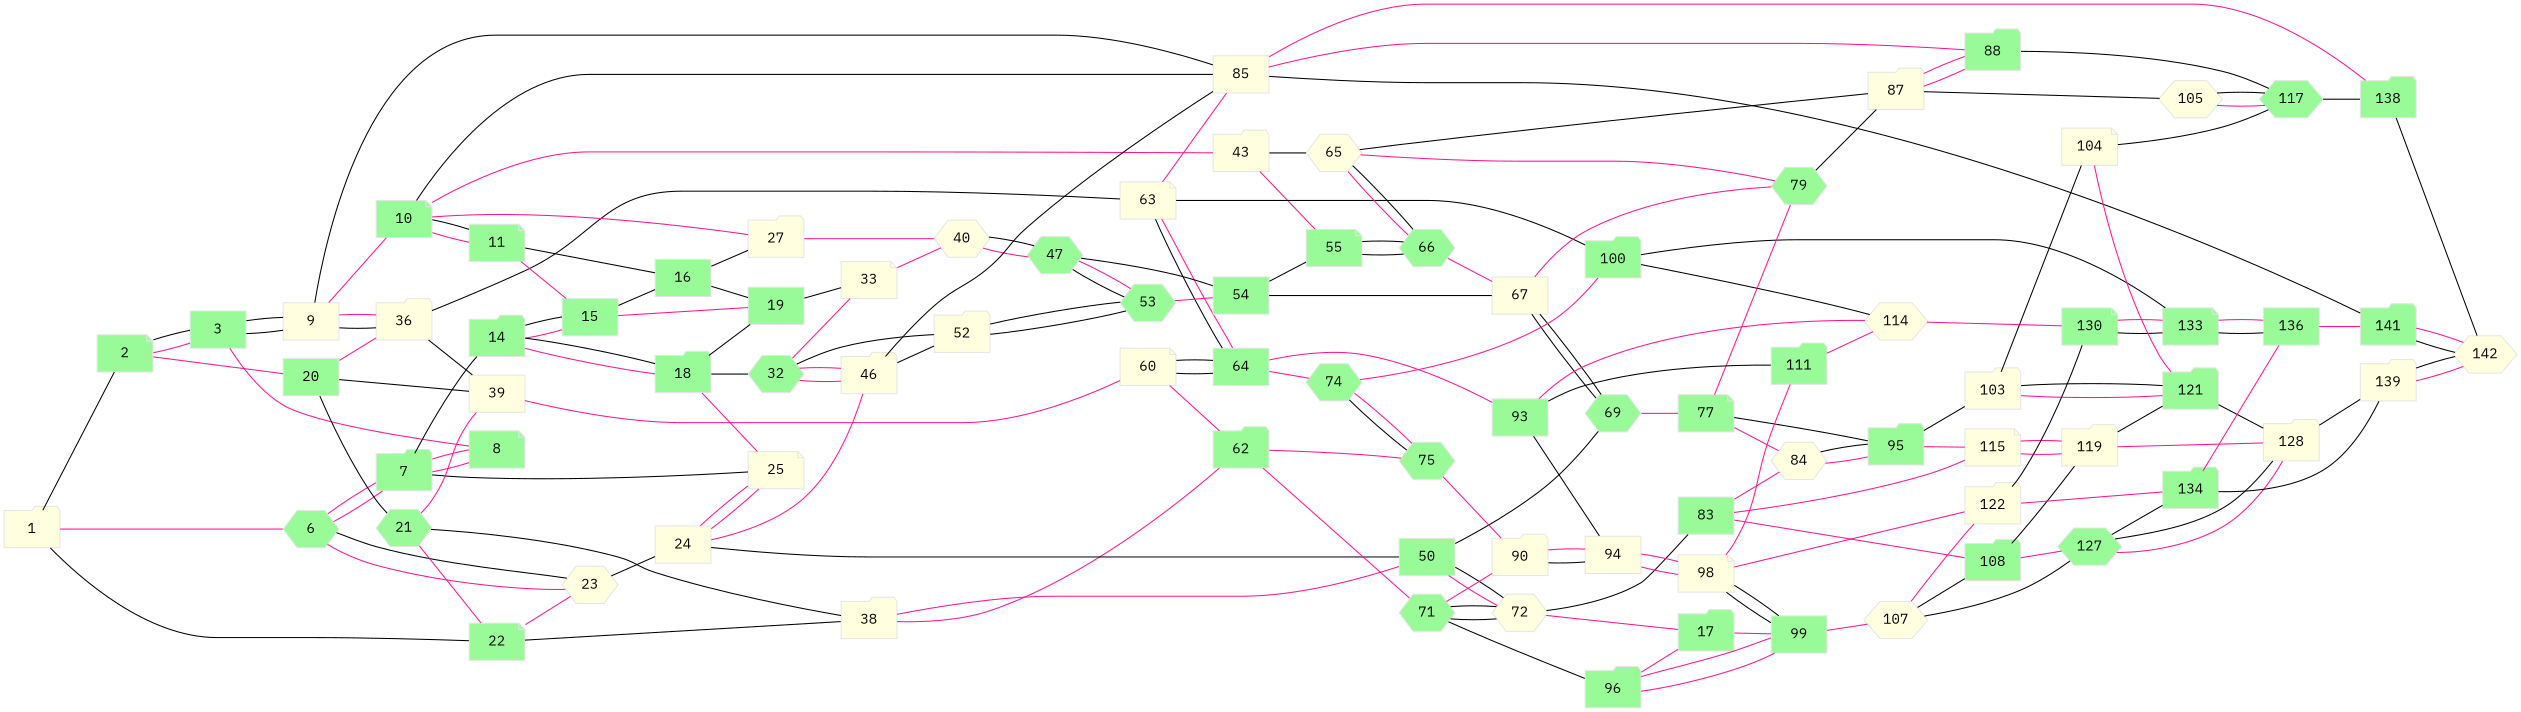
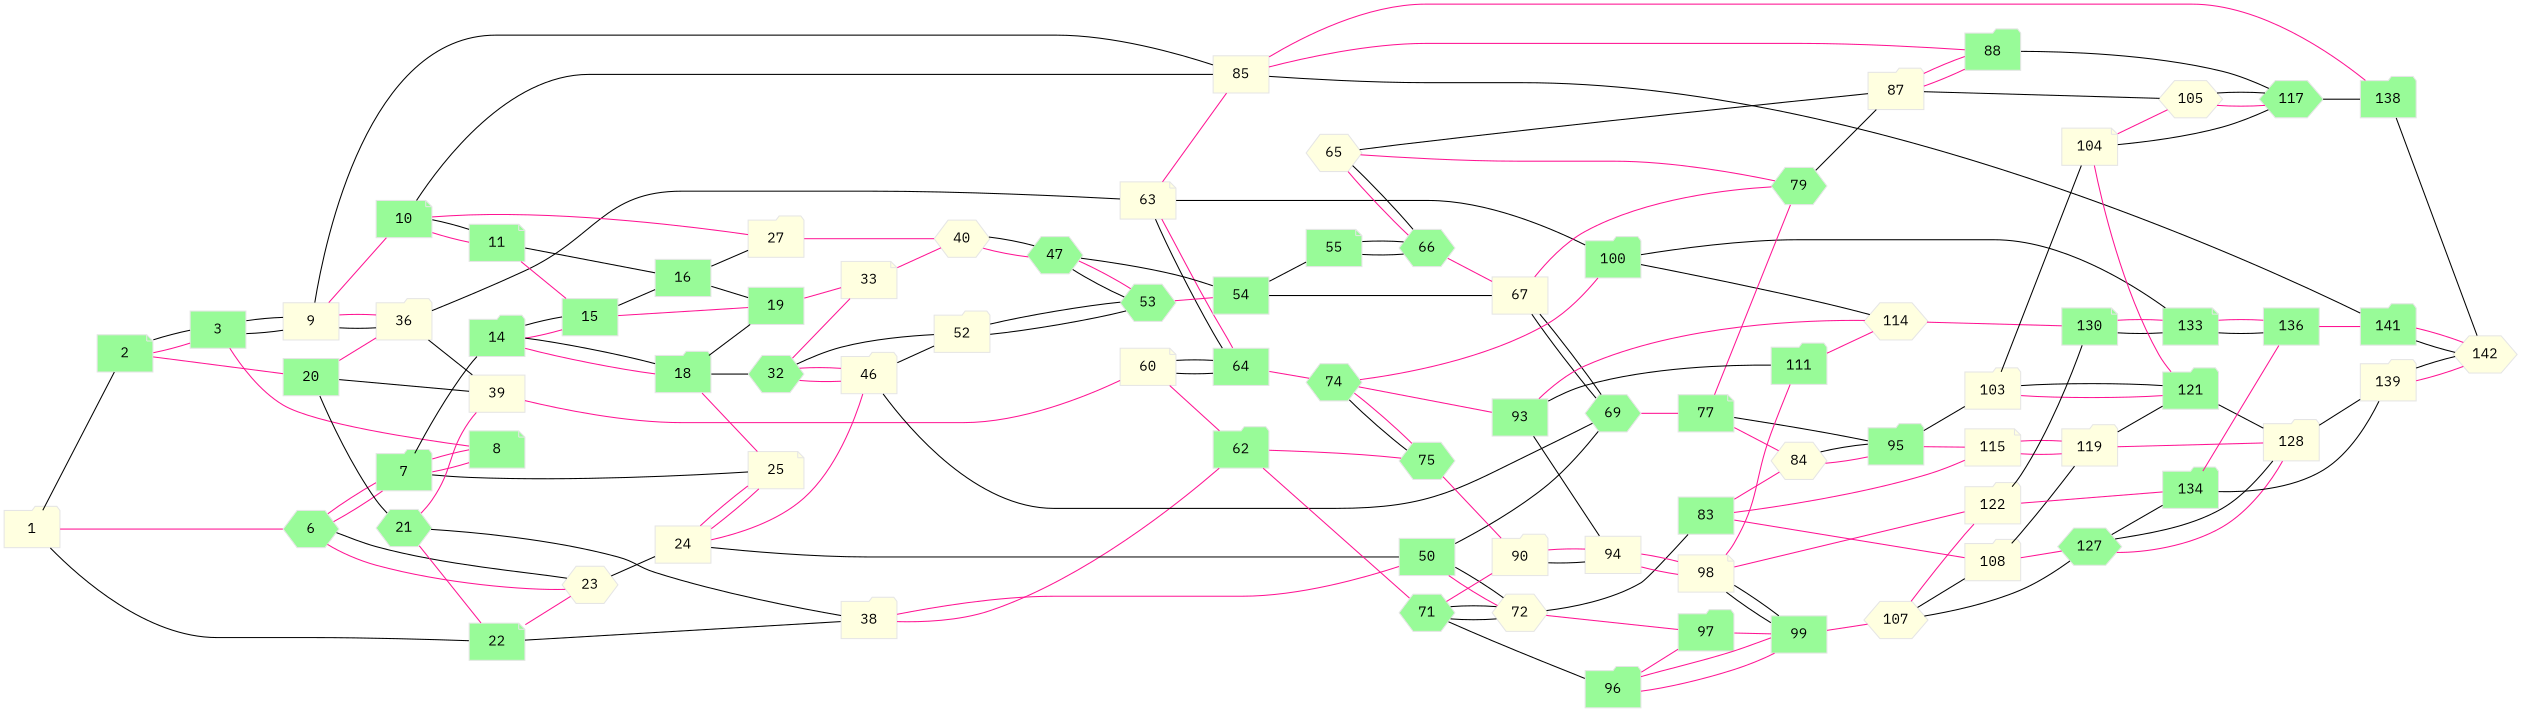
edge "105" -- "104": added
node "43": removed
edge "85" -- "46": now "69" -- "46"
edge "33" -- "19": color black -> deeppink
edge "64" -- "93": now "74" -- "93"
node "108": fillcolor palegreen -> lightyellow
node "17": label "17" -> "97"
